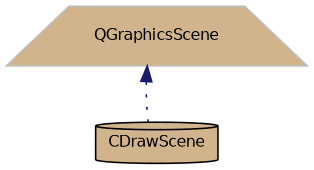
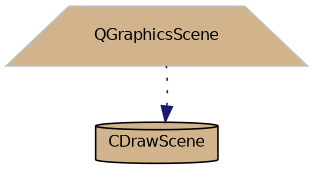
edge "CDrawScene" -> "QGraphicsScene": reversed
